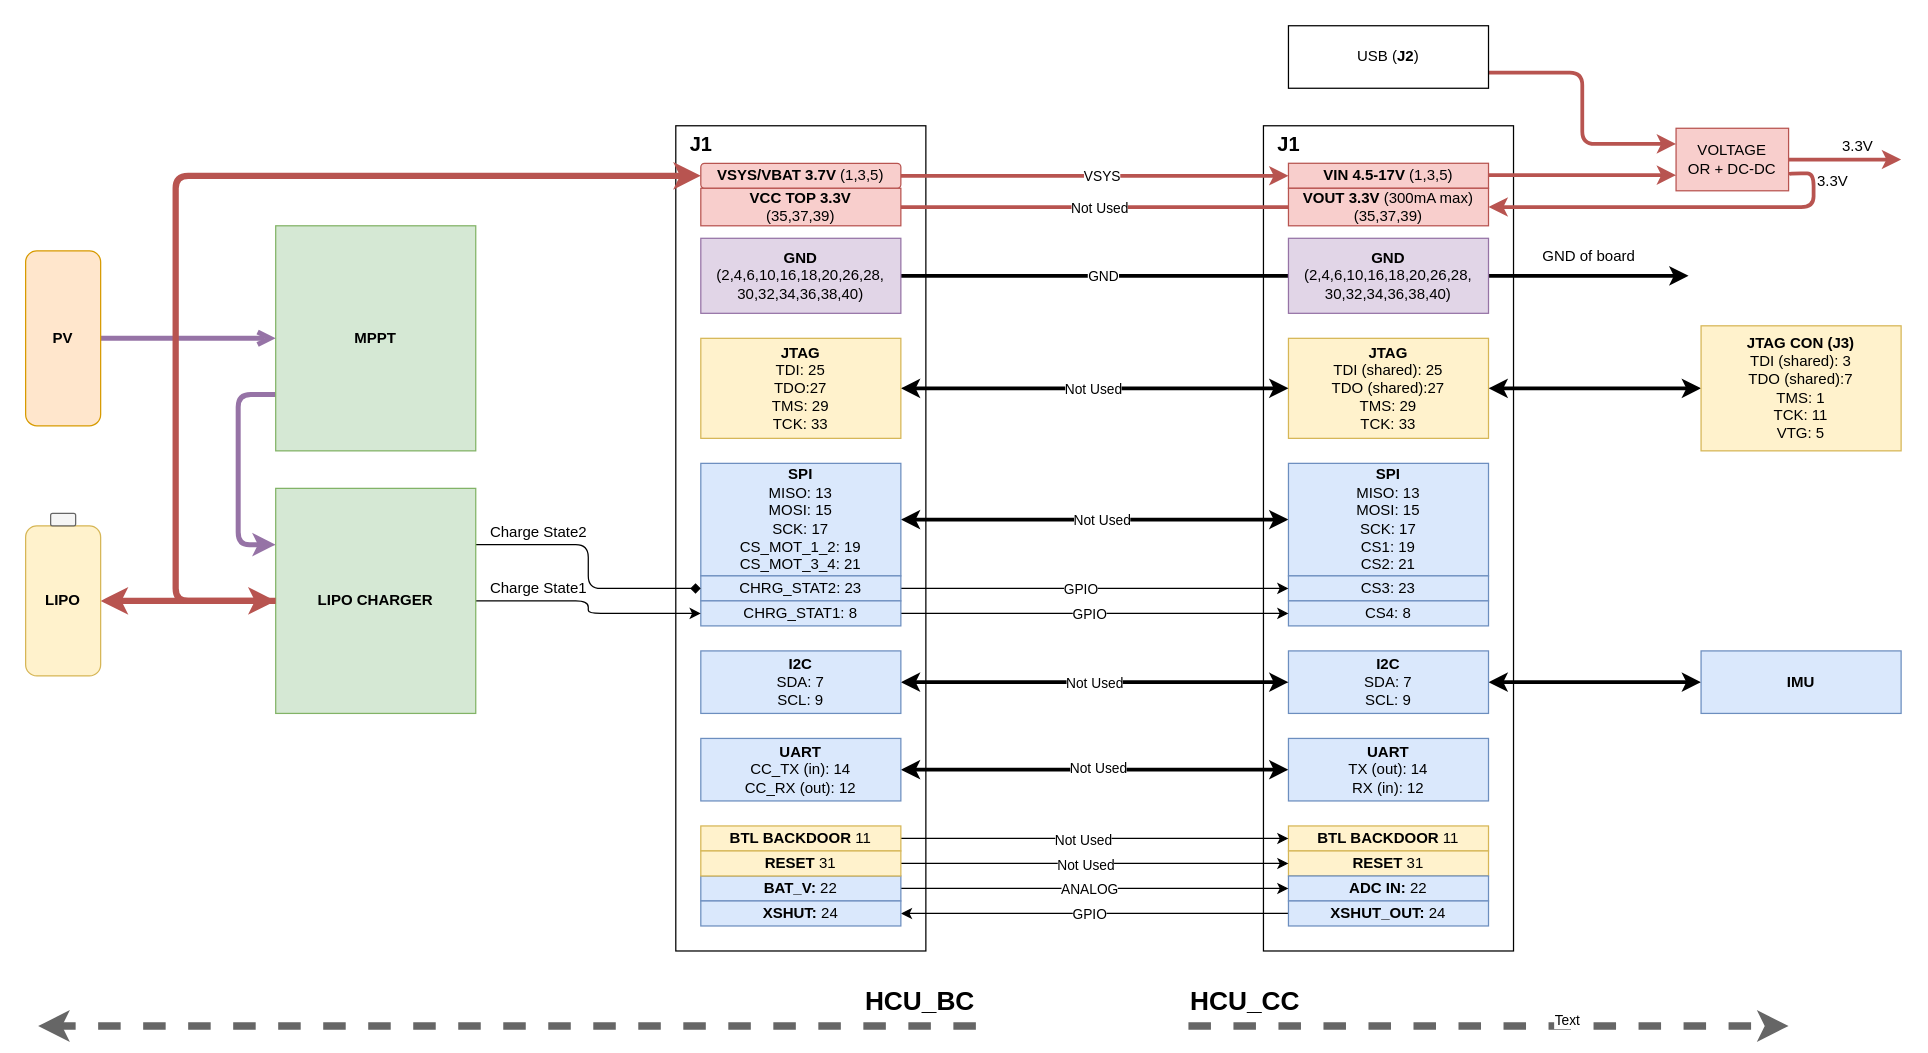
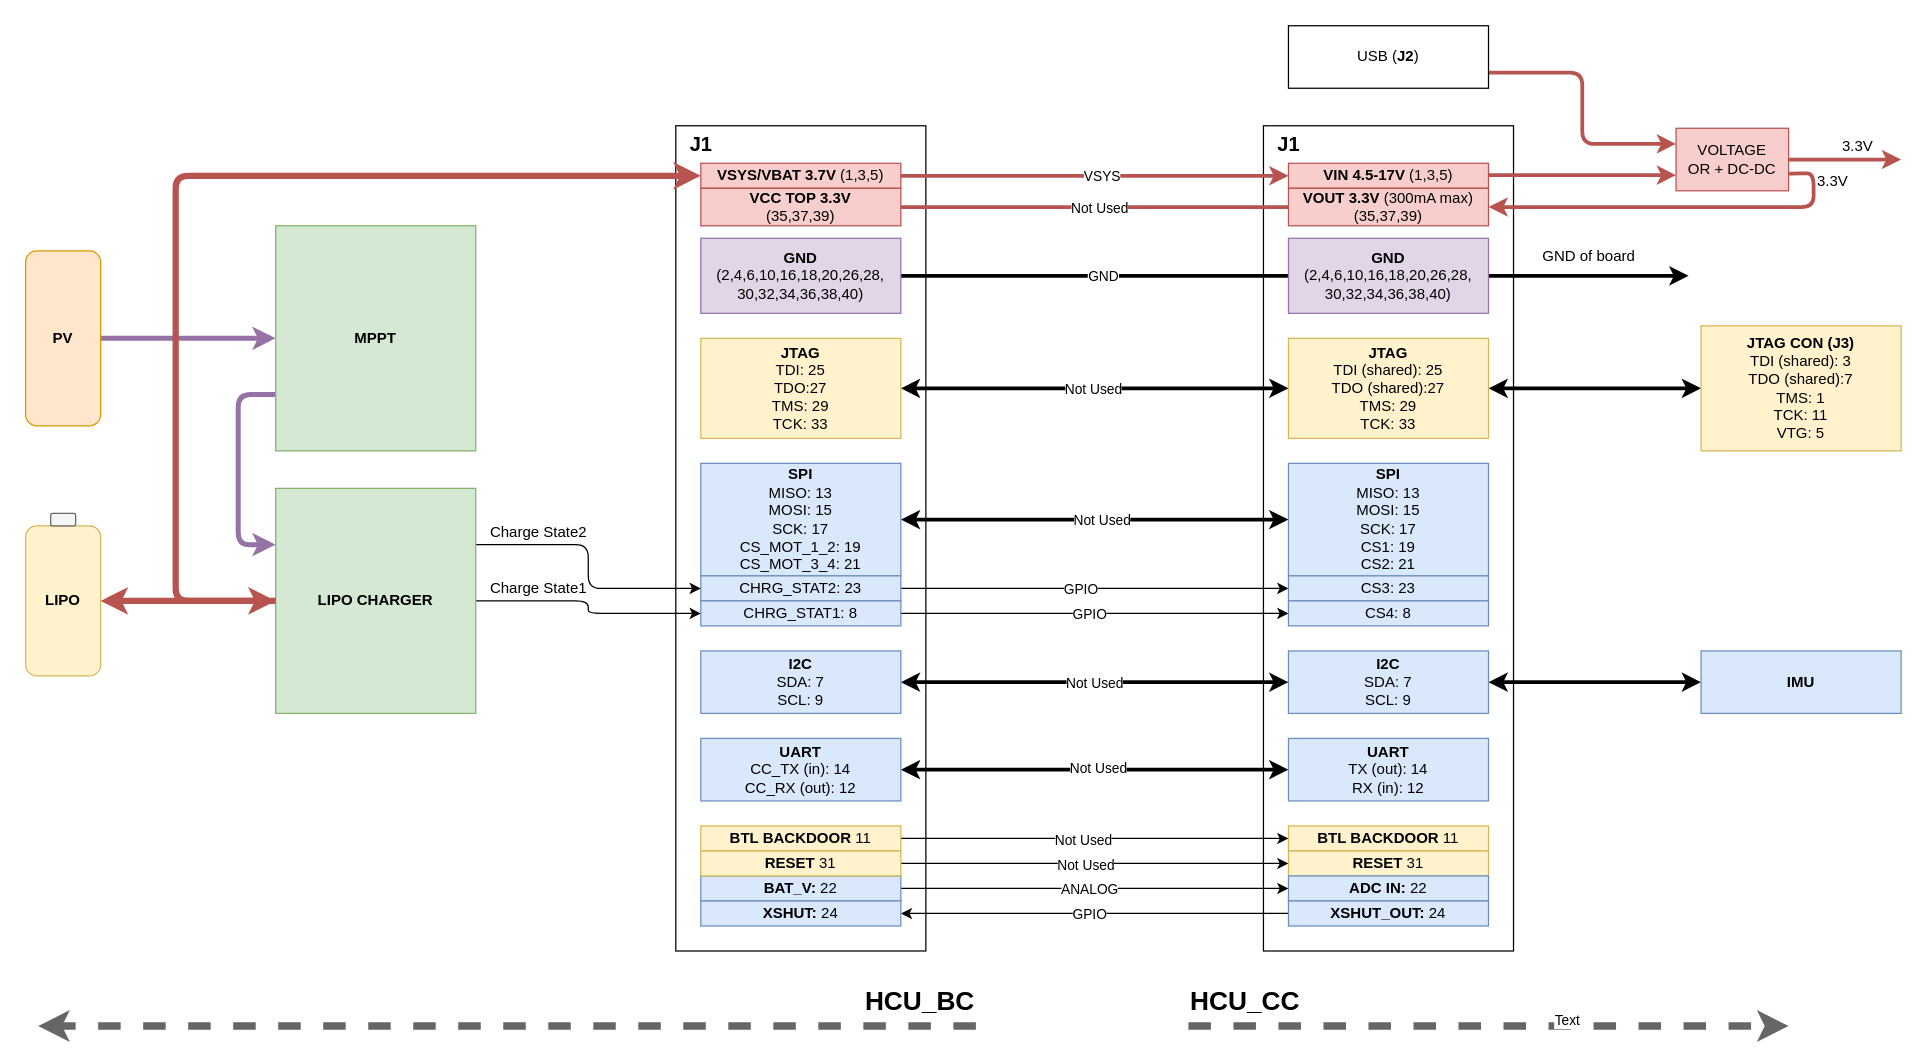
node "VSYS/VBAT 3.7V (1,3,5)": shape rounded rectangle -> rectangle
edge "PV" -> "MPPT": arrowhead open -> classic
edge "LIPO CHARGER" -> "CHRG_STAT2: 23": arrowhead diamond -> classic
